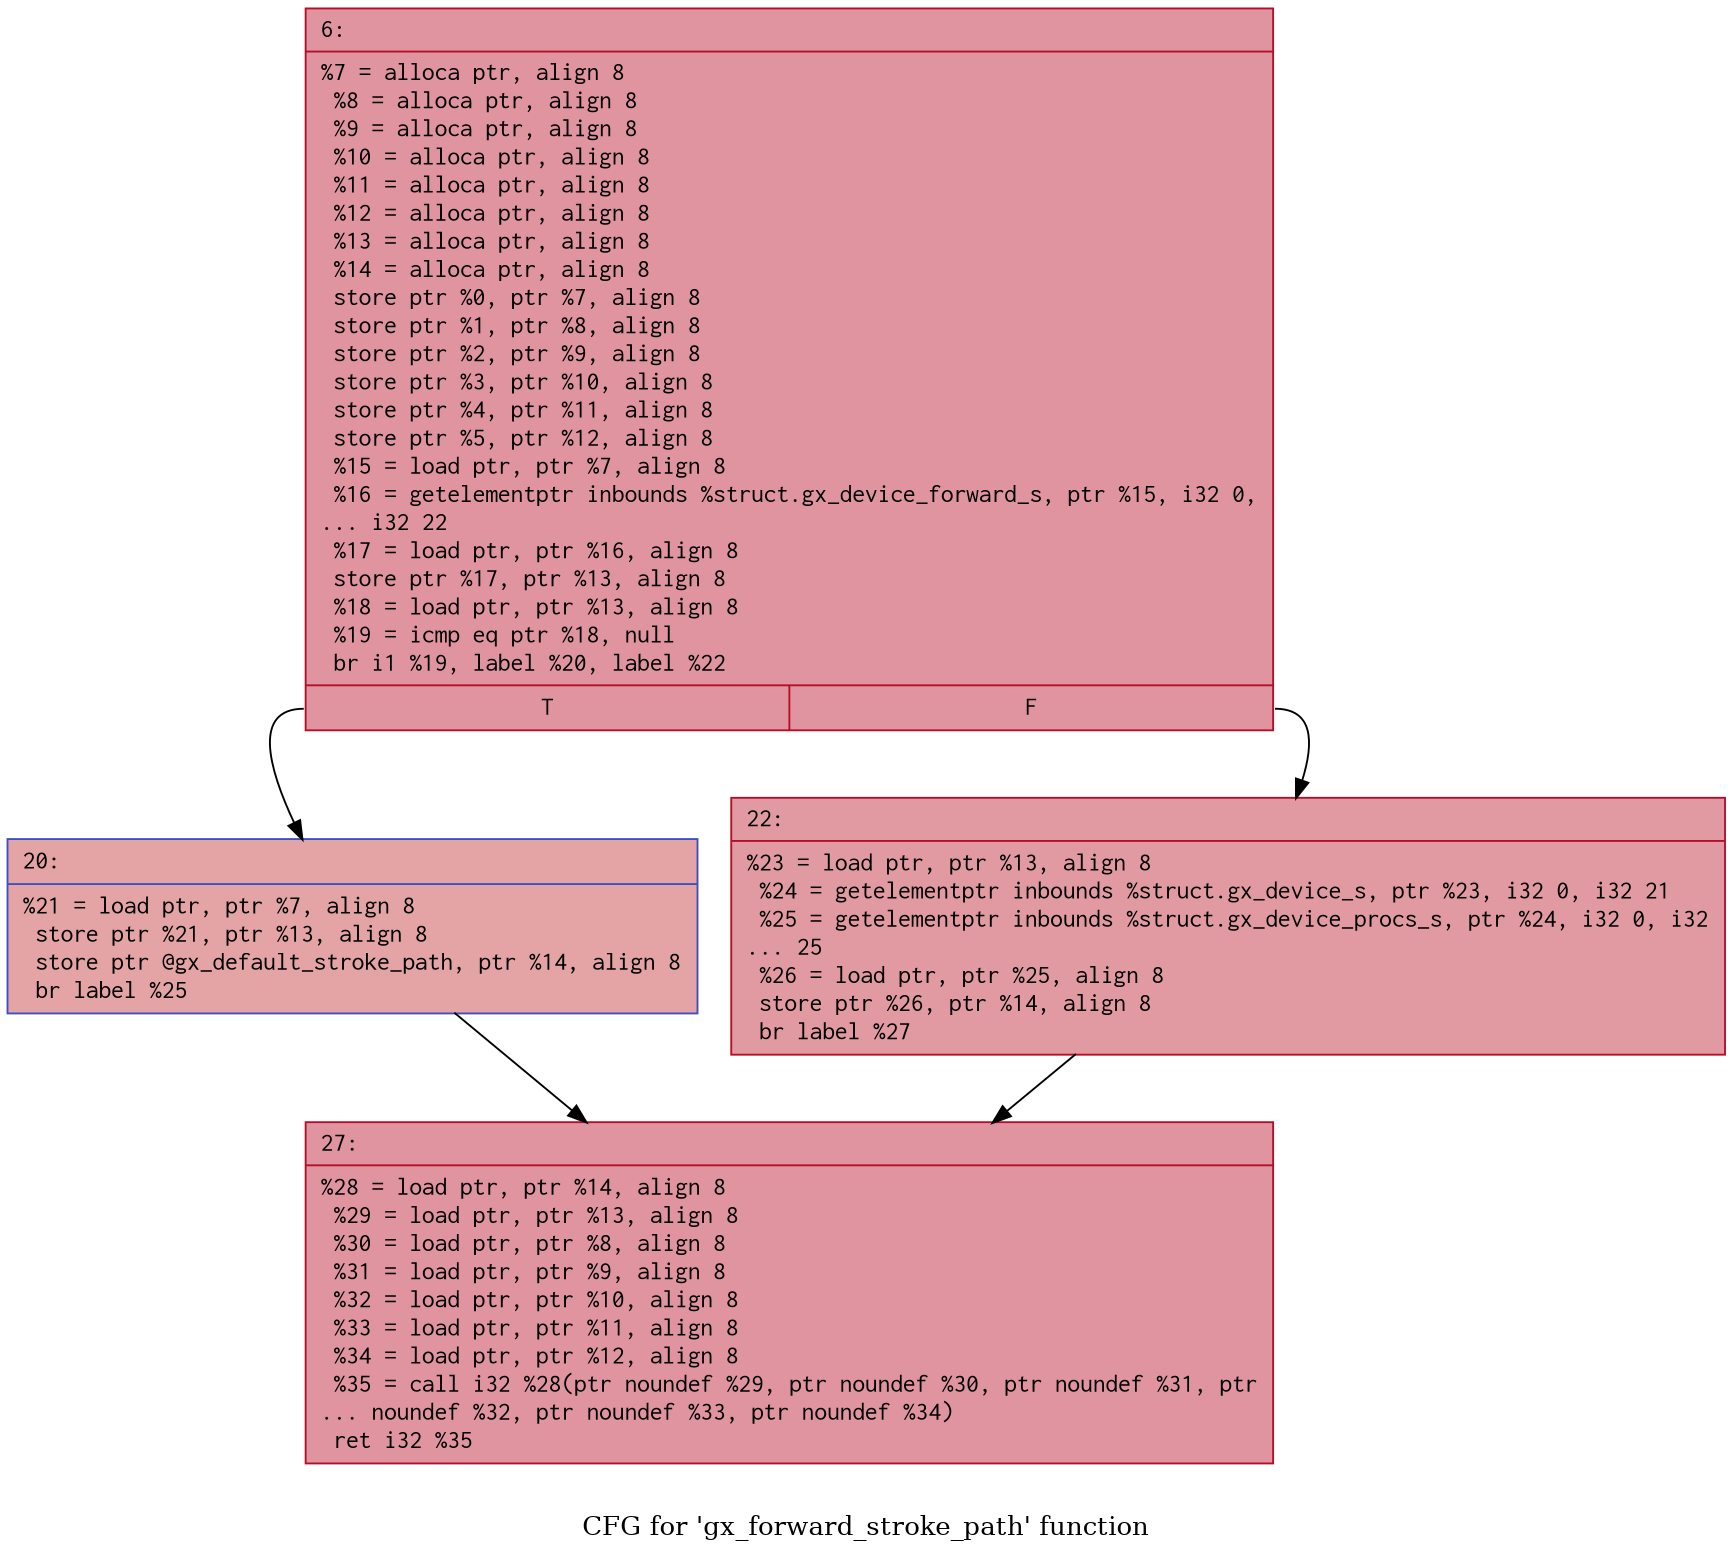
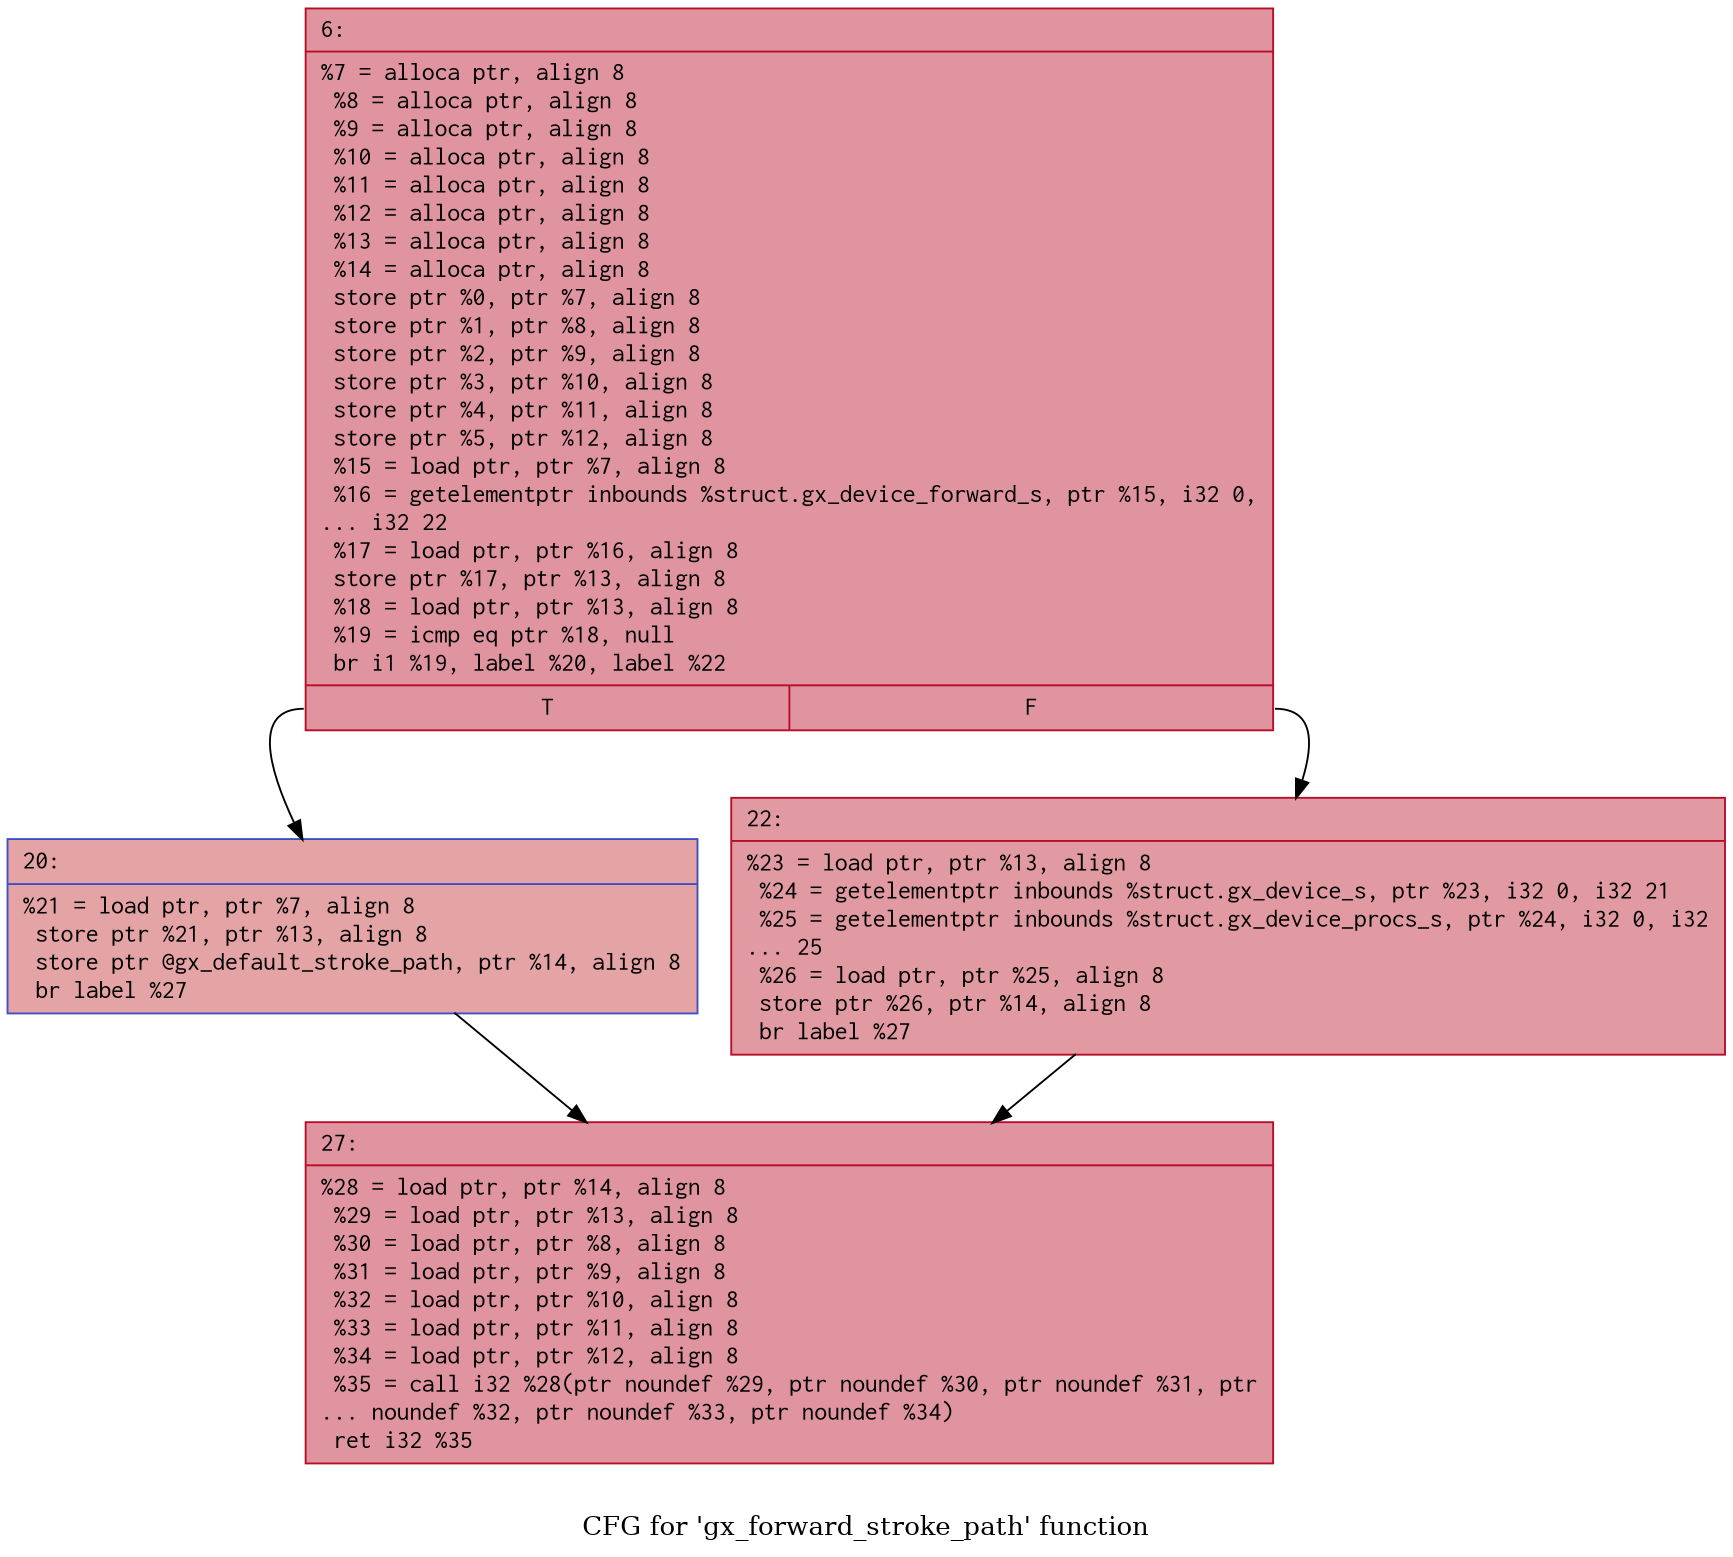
node "20:": text "br label %25" -> "br label %27"
